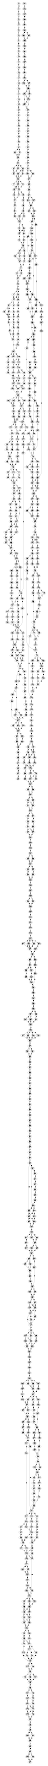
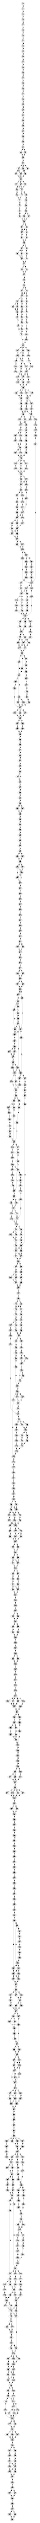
edge "S357" -> "S356": now "S357" -> "S361"
node "S276": added
